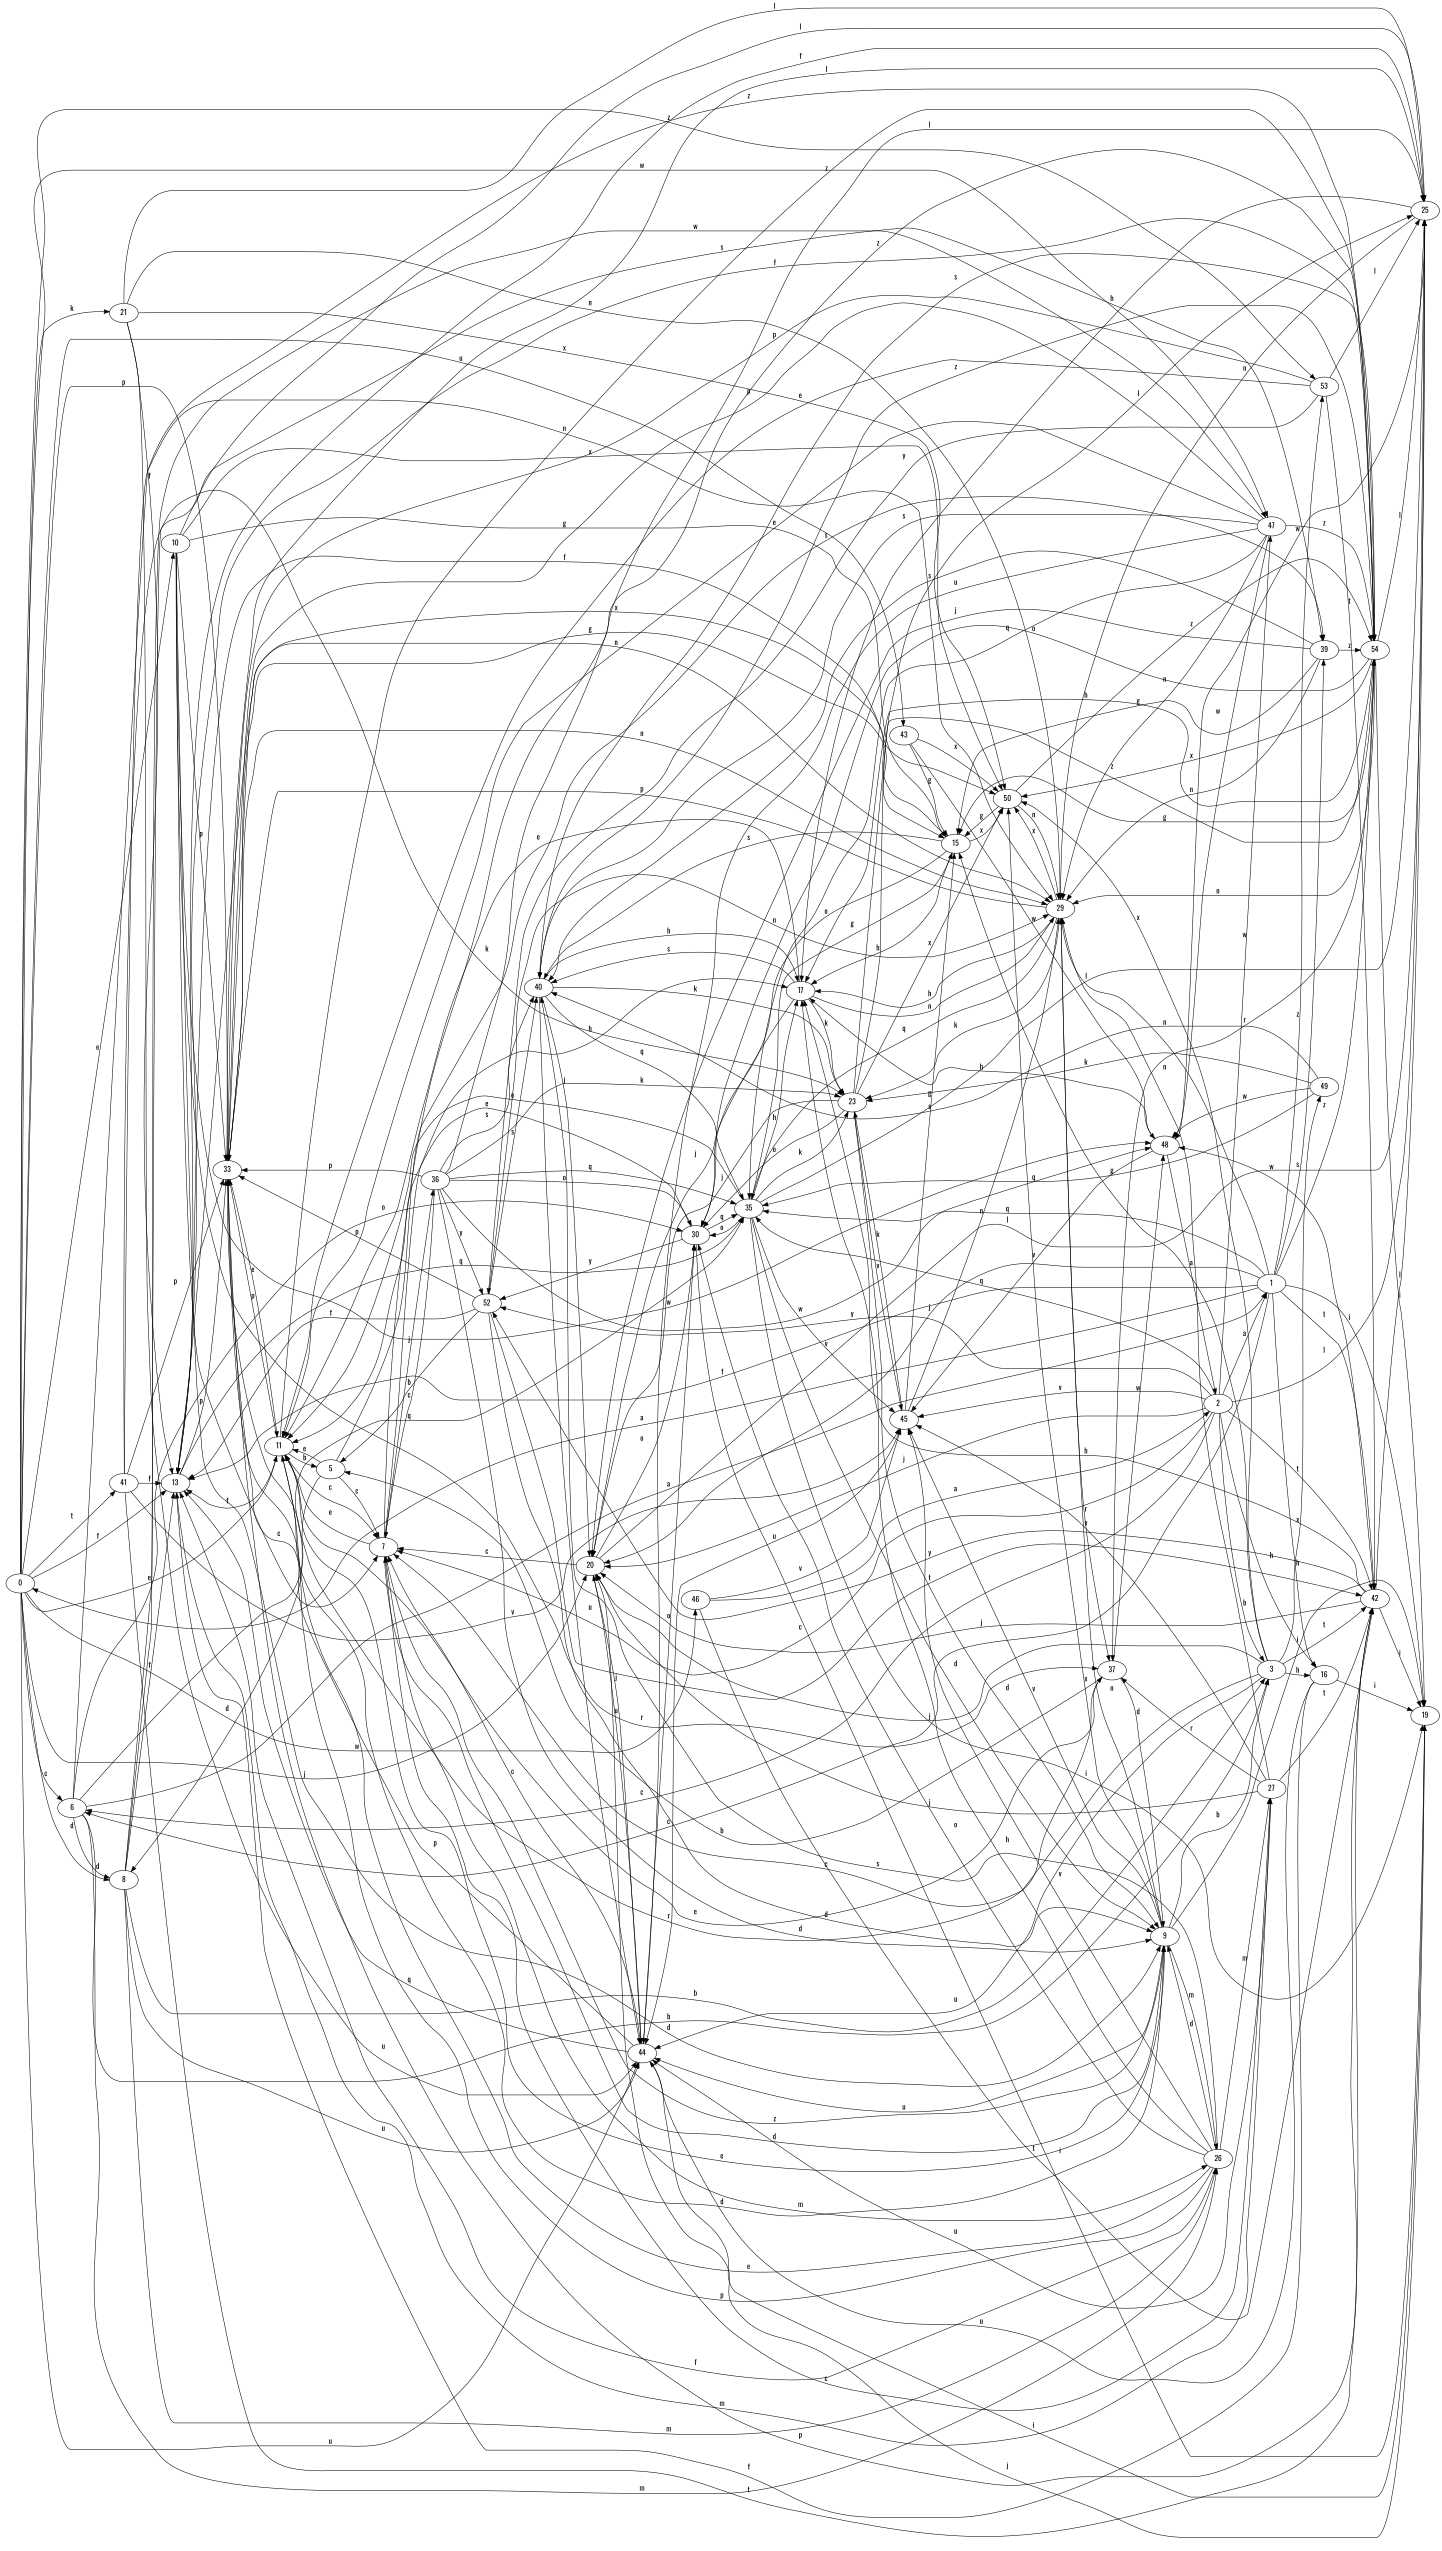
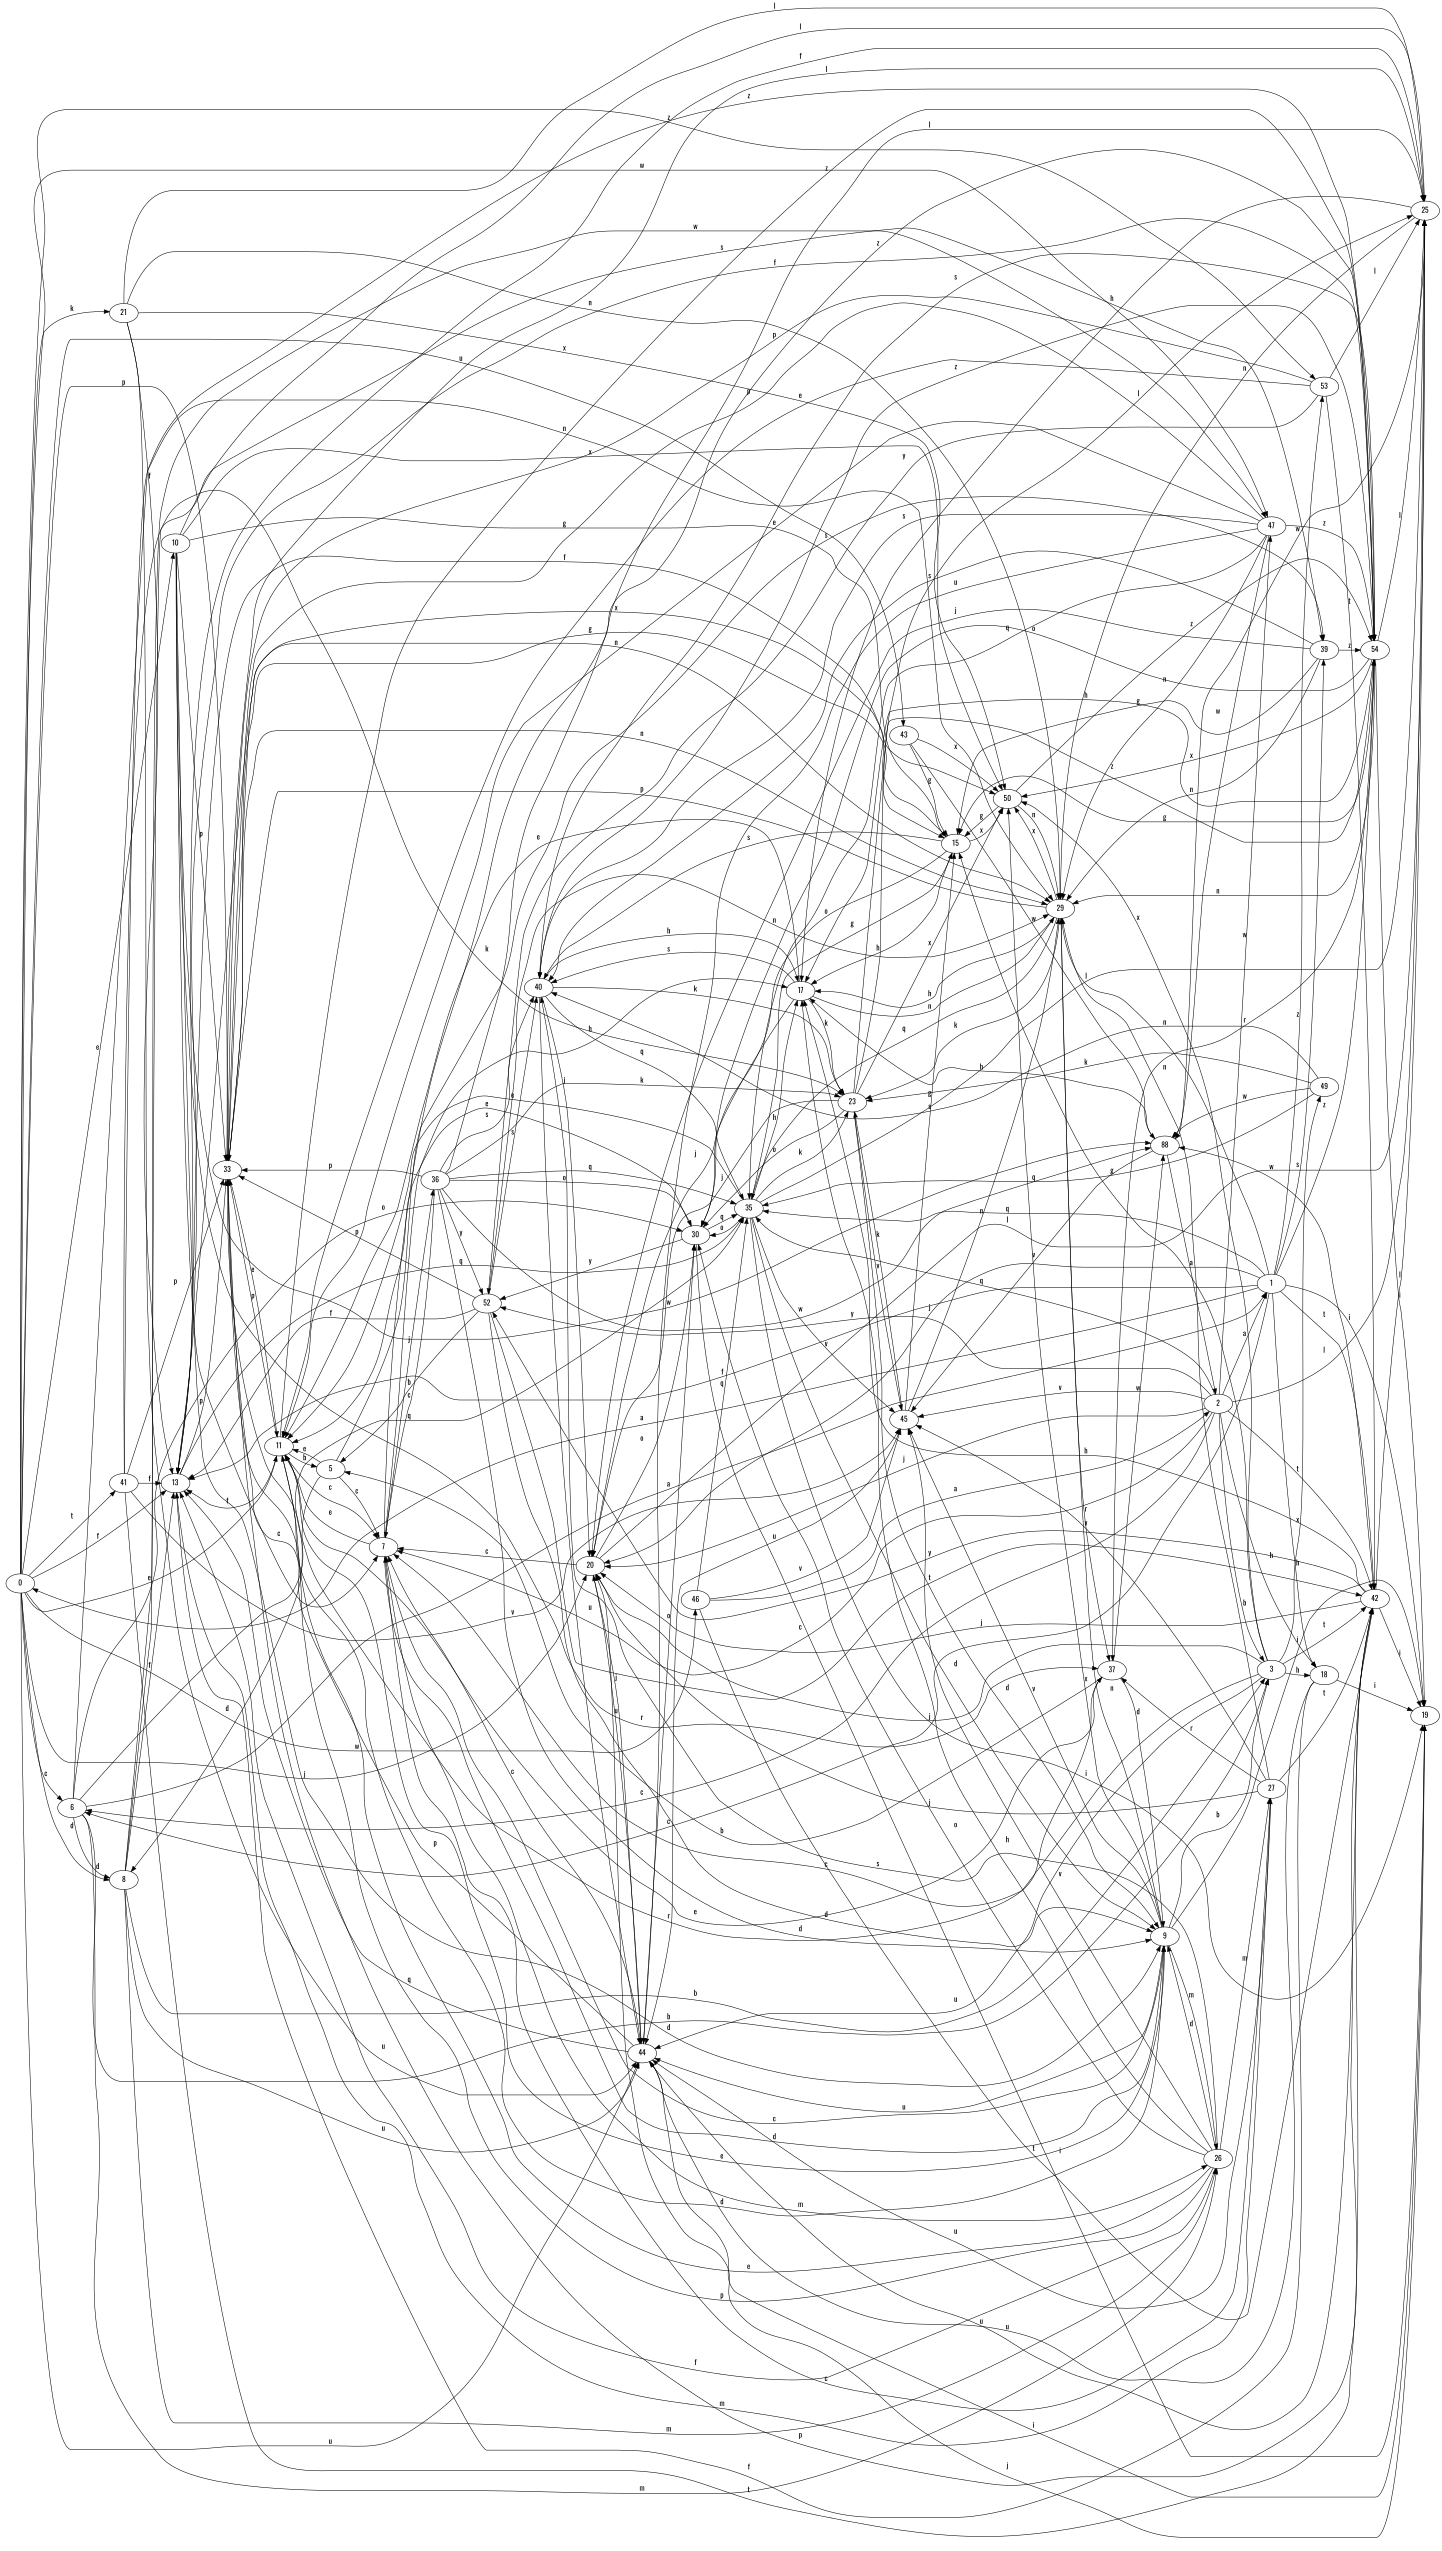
node "48": label "48" -> "88"
edge "46" -> "35": added, label "q"
node "16": label "16" -> "18"
edge "9" -> "7": label "z" -> "c"
edge "42" -> "44": added, label "u"
